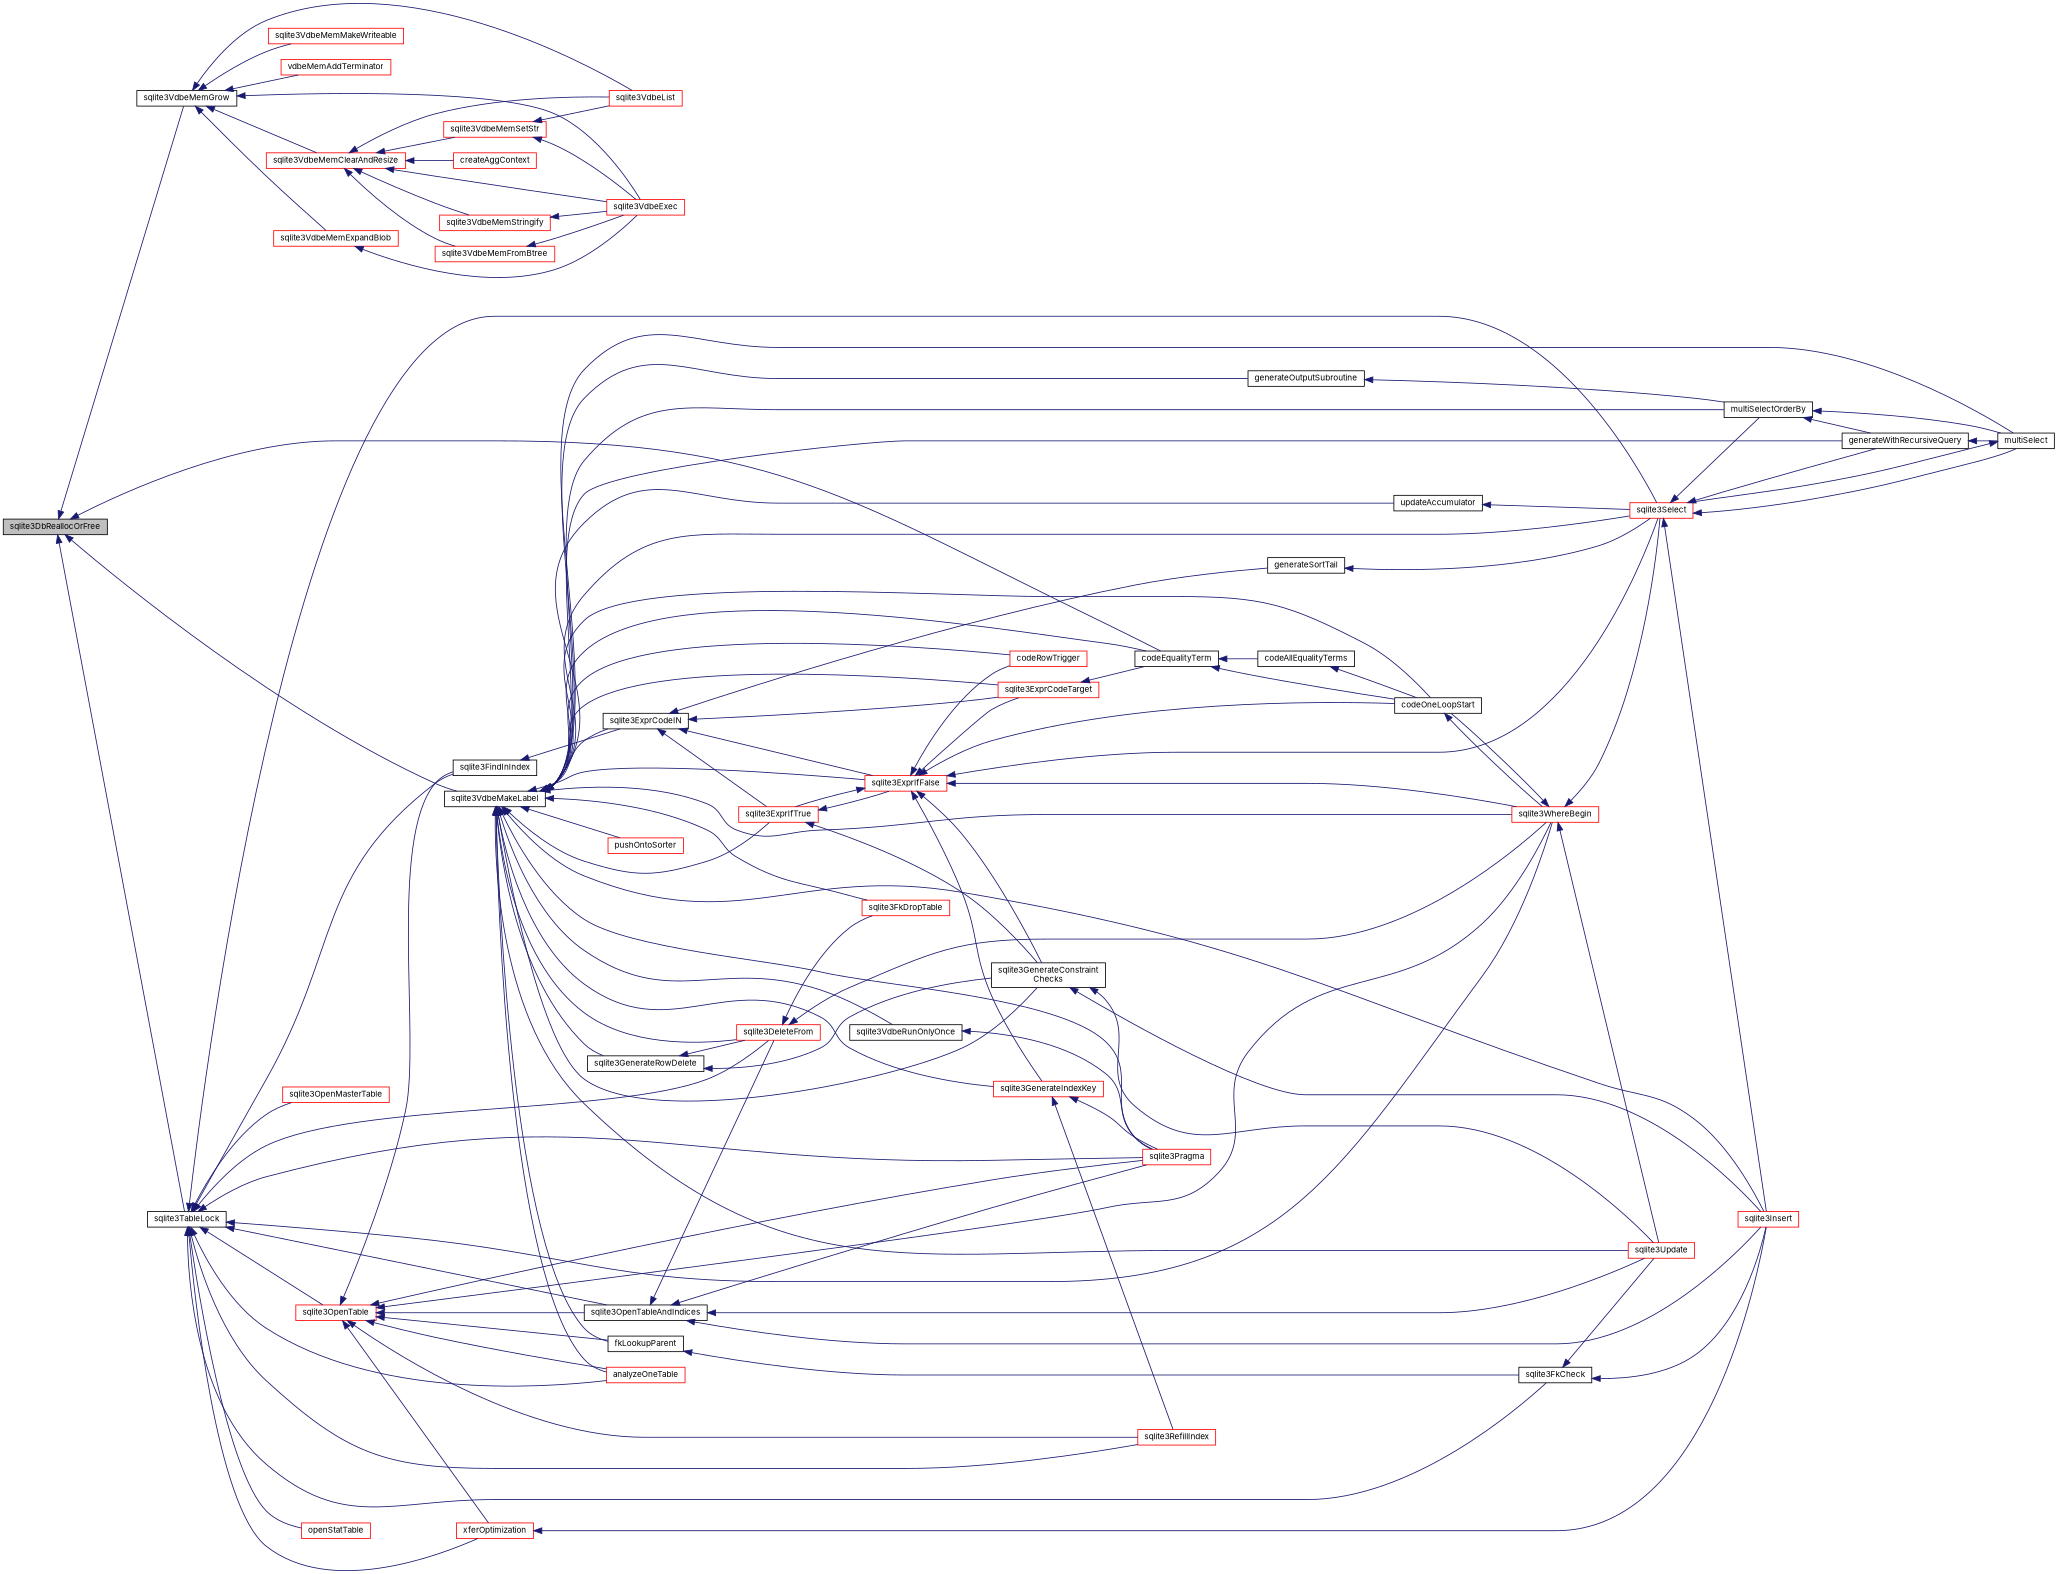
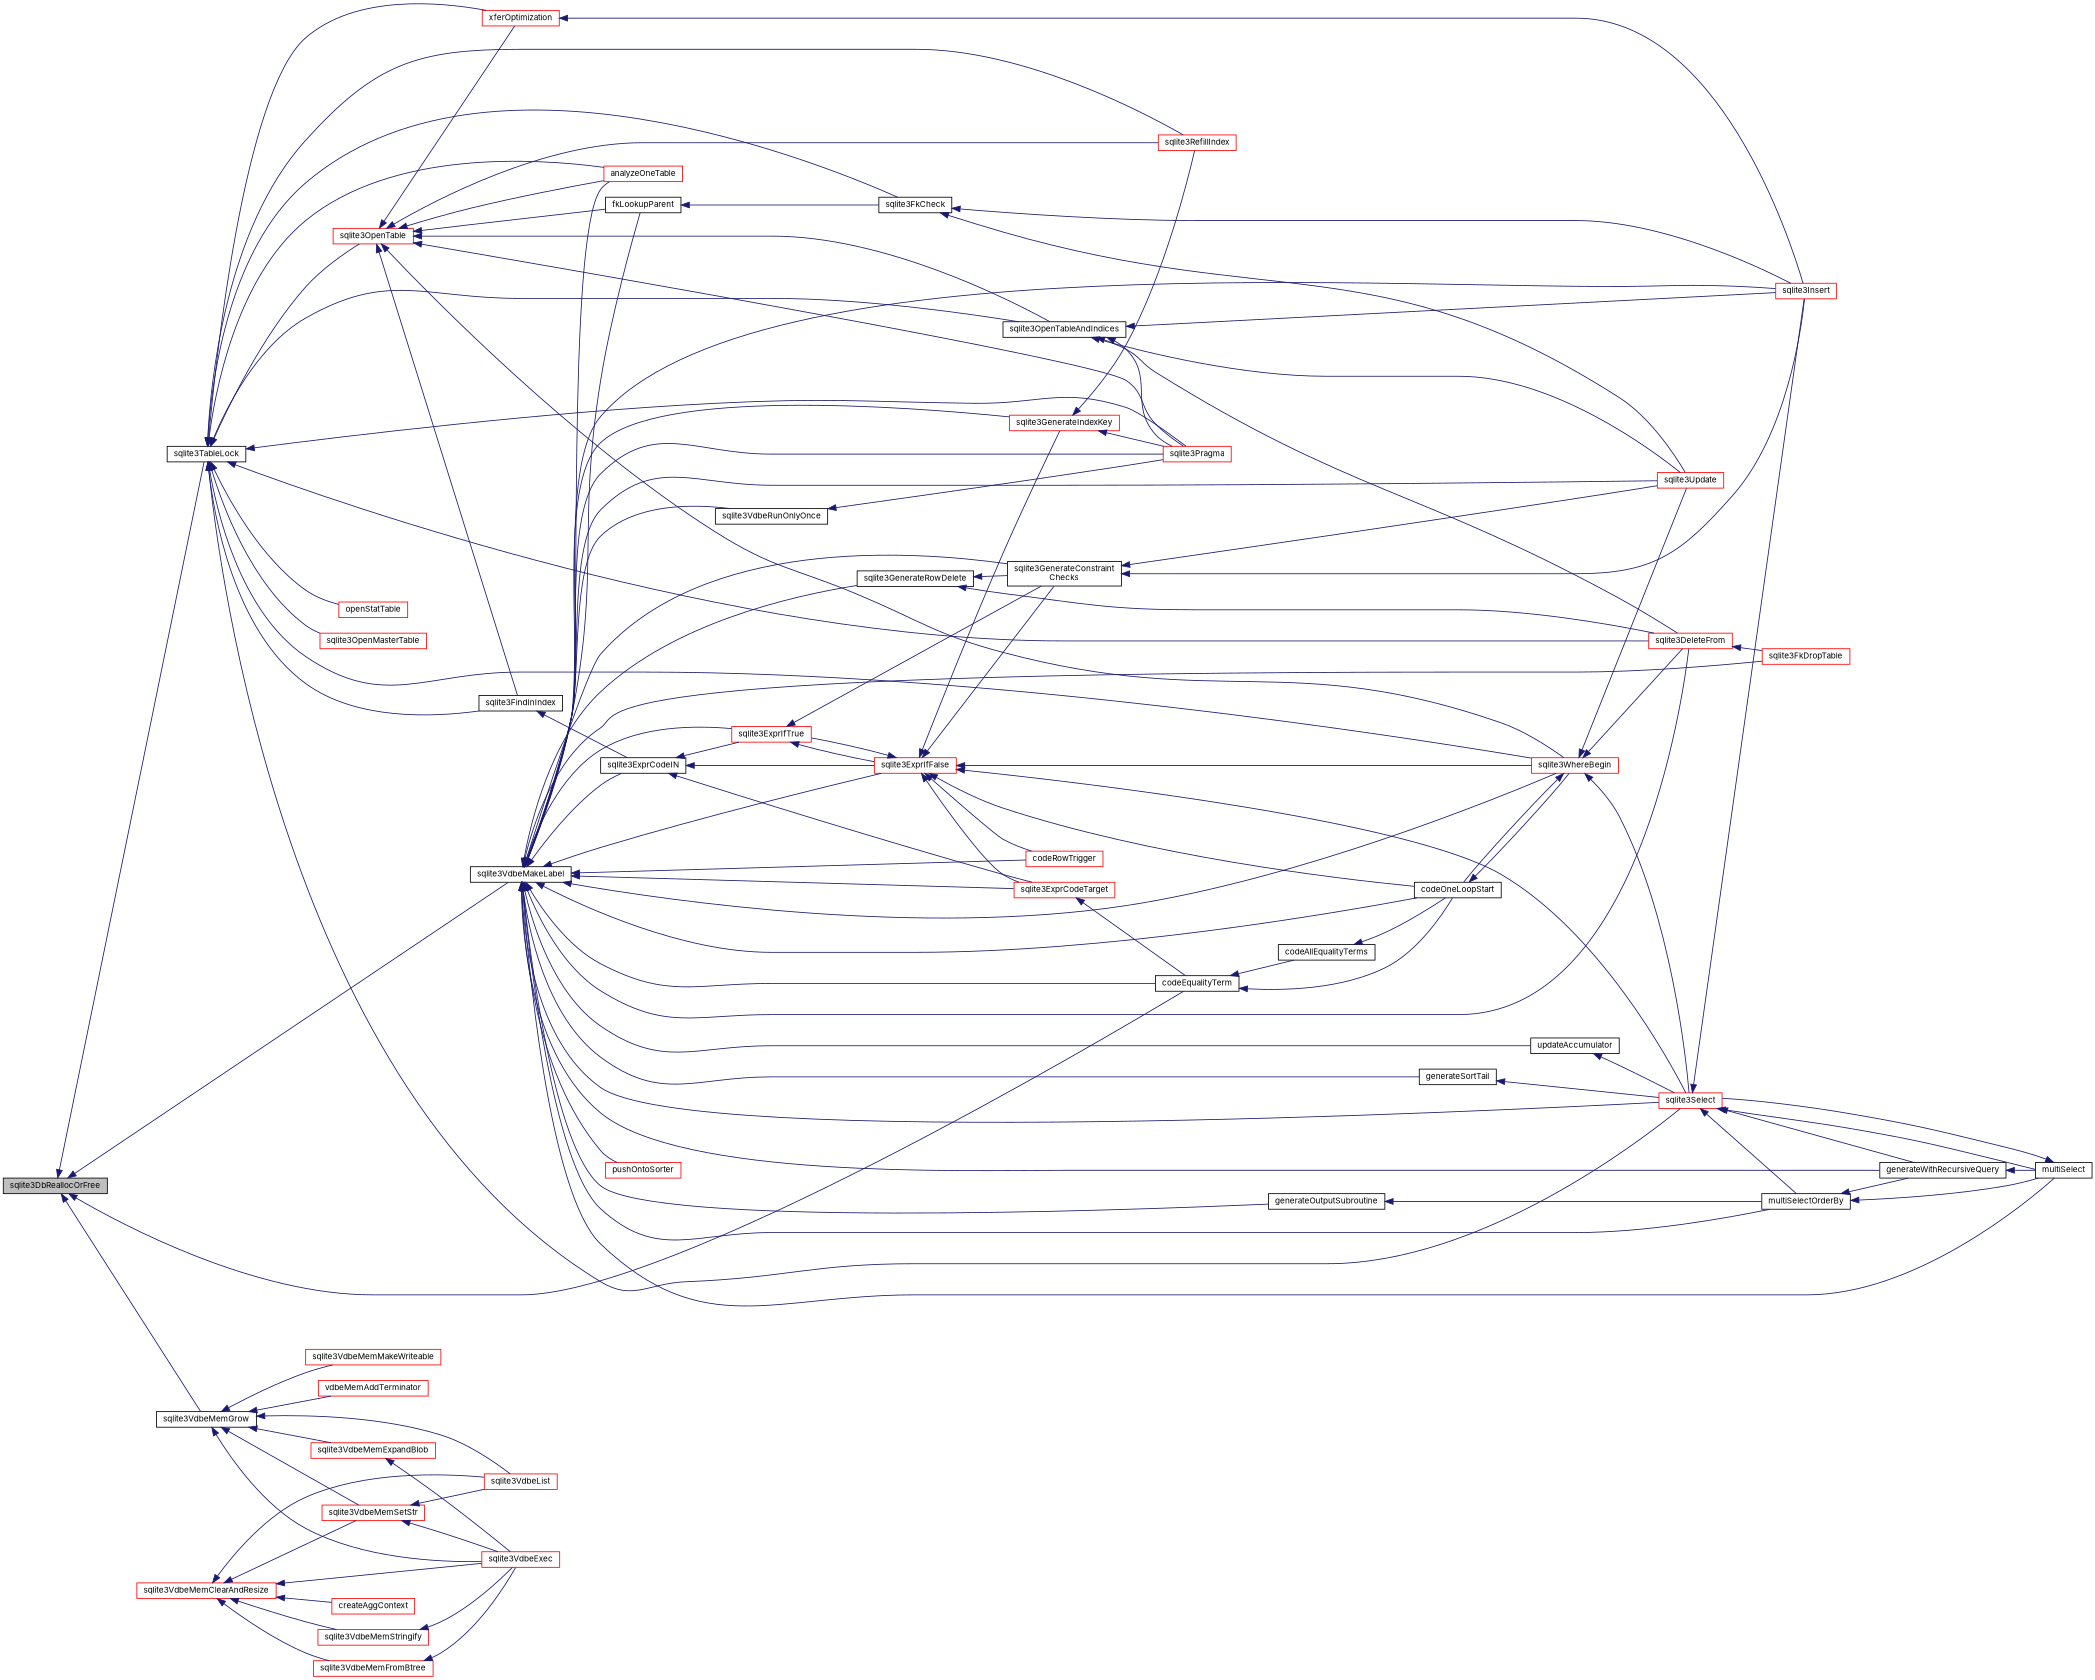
edge "sqlite3VdbeMemClearAndResize" -> "sqlite3VdbeMemGrow": now "sqlite3VdbeMemSetStr" -> "sqlite3VdbeMemGrow"
edge "generateSortTail" -> "sqlite3ExprCodeIN": now "generateSortTail" -> "sqlite3VdbeMakeLabel"
edge "sqlite3WhereBegin" -> "sqlite3DeleteFrom": reversed
